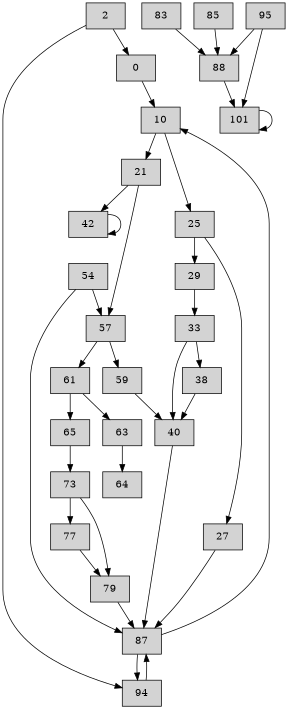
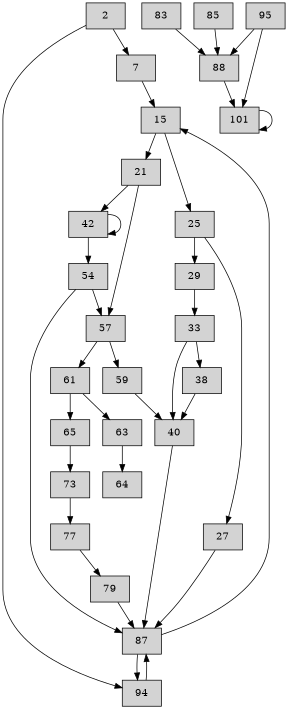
node "0": label "0" -> "7"
node "10": label "10" -> "15"
edge "42" -> "54": added
edge "73" -> "79": removed
